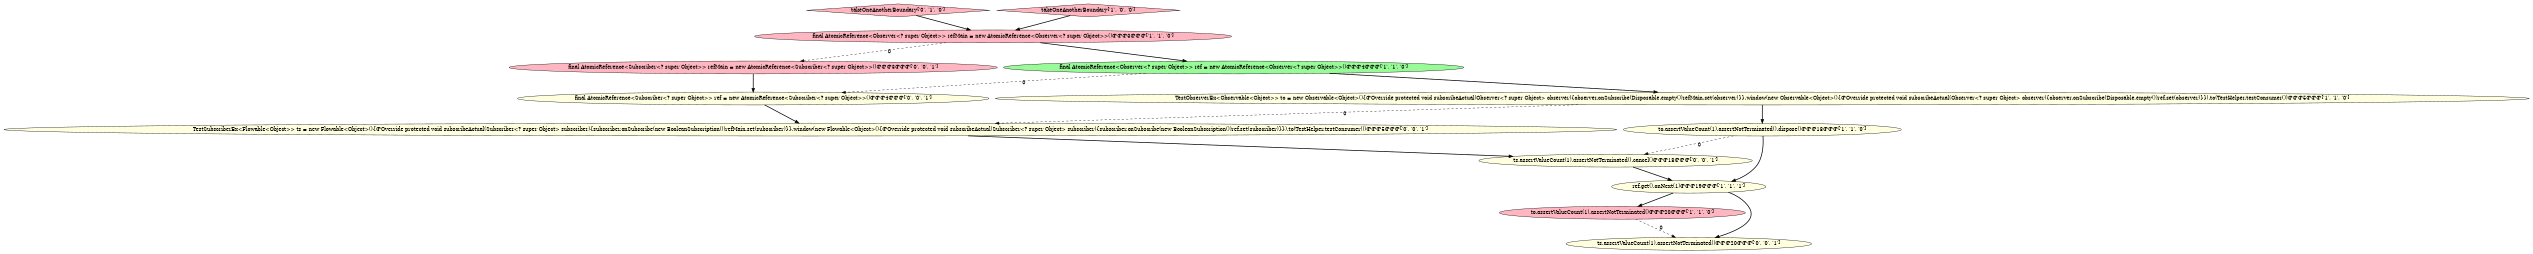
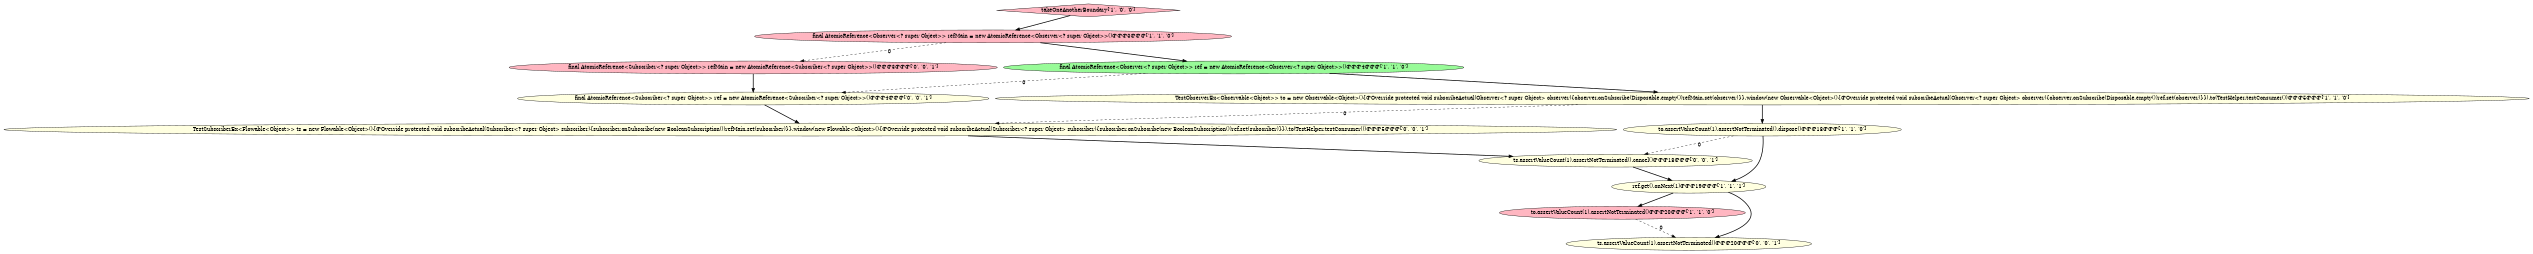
node "takeOneAnotherBoundary['0', '1', '0']": removed
